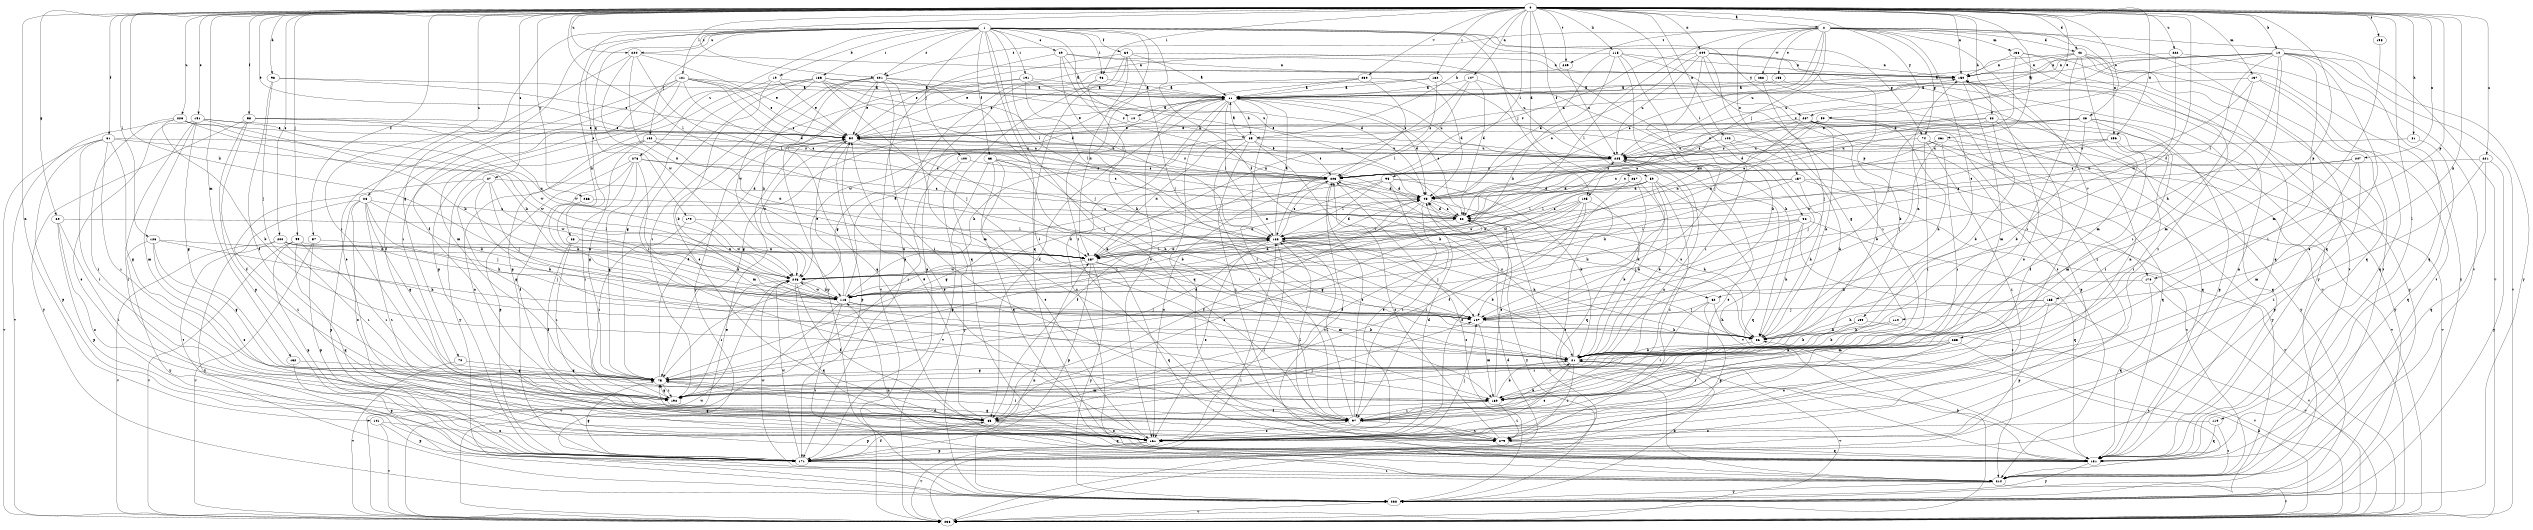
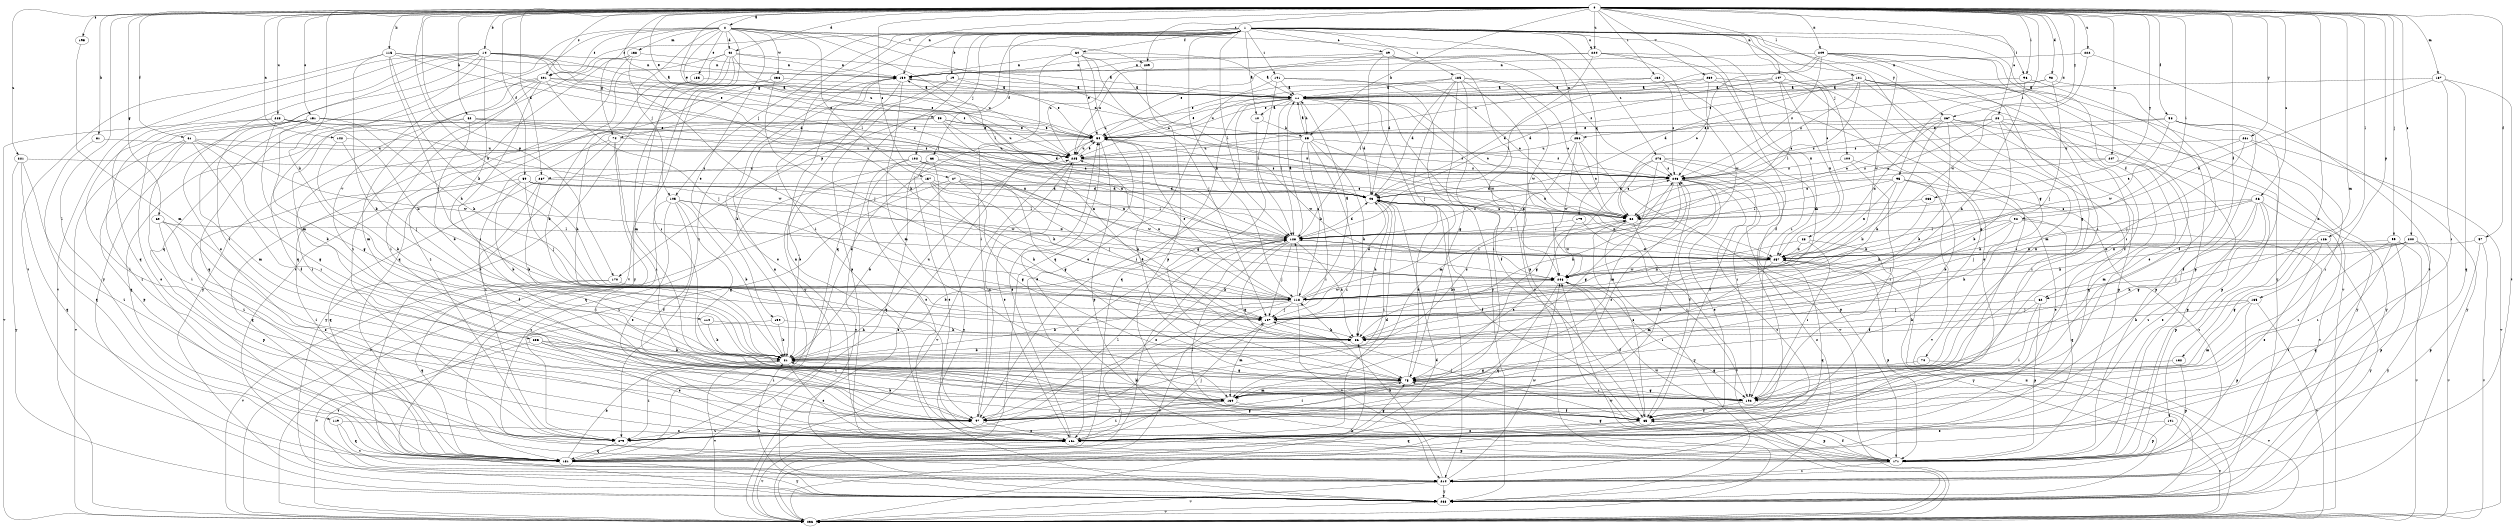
edge "102" -> "225": now "102" -> "237"
edge "128" -> "21": reversed
